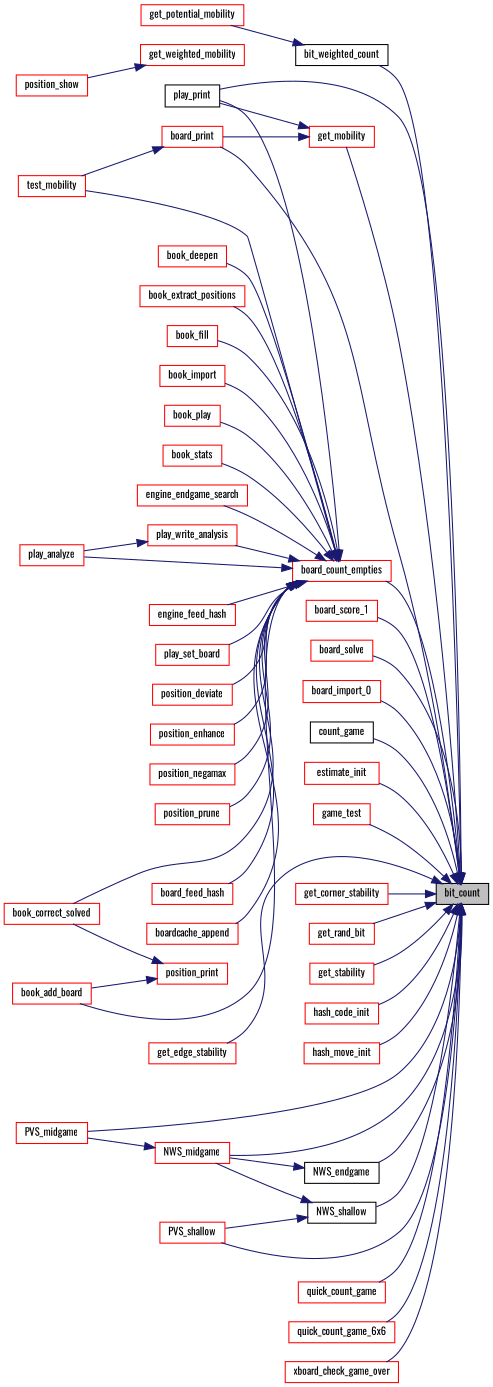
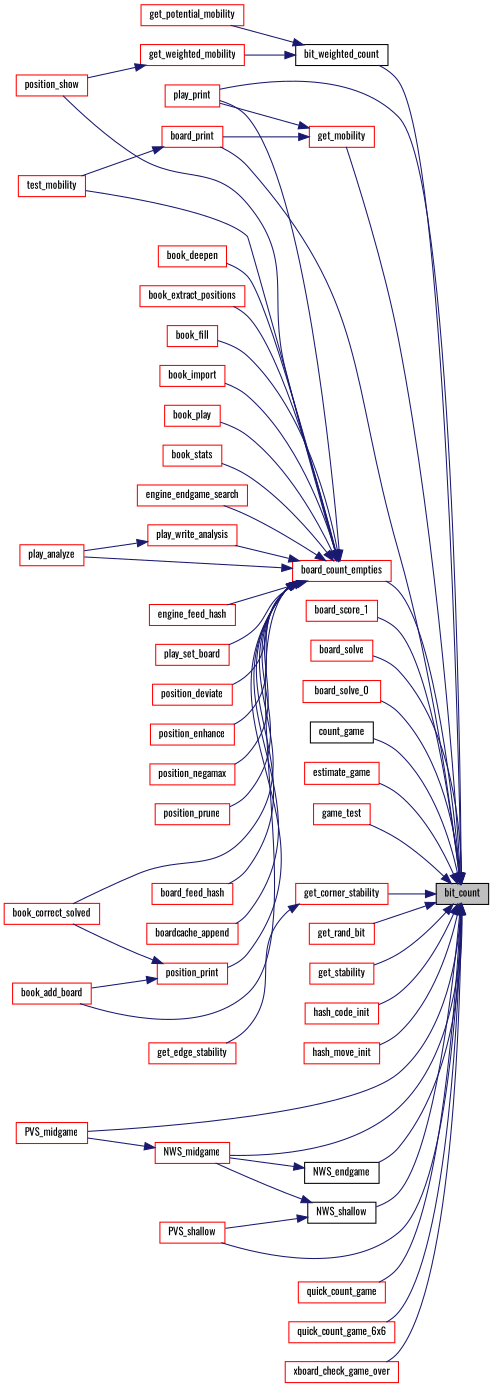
edge "get_weighted_mobility" -> "bit_weighted_count": added
node "play_print": color black -> red
edge "position_show" -> "board_count_empties": added
node "board_import_0": label "board_import_0" -> "board_solve_0"
node "estimate_init": label "estimate_init" -> "estimate_game"
edge "position_print" -> "board_count_empties": added
edge "get_edge_stability" -> "bit_count": now "get_edge_stability" -> "get_corner_stability"
